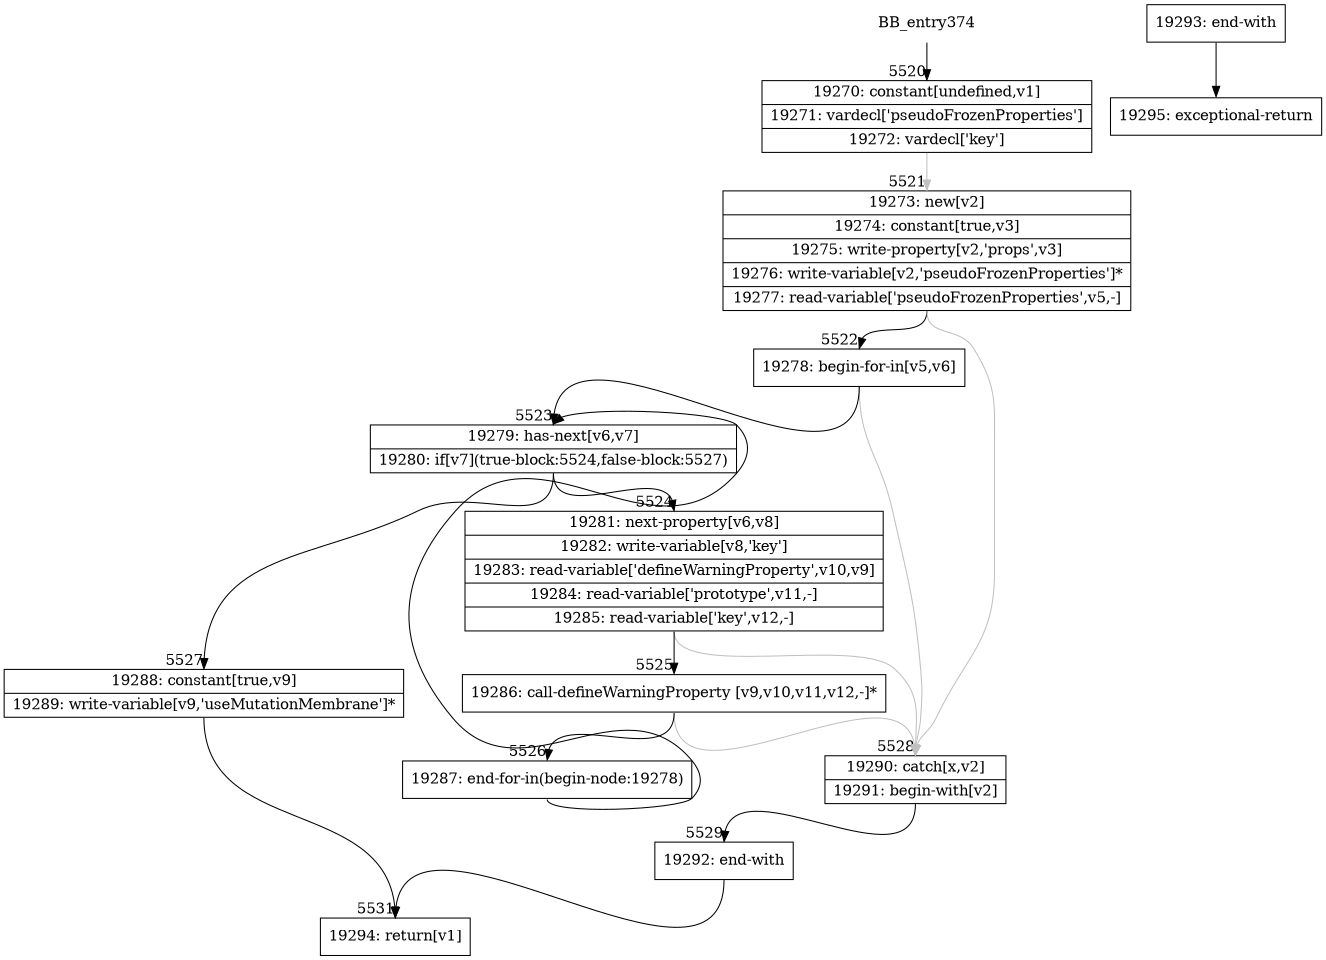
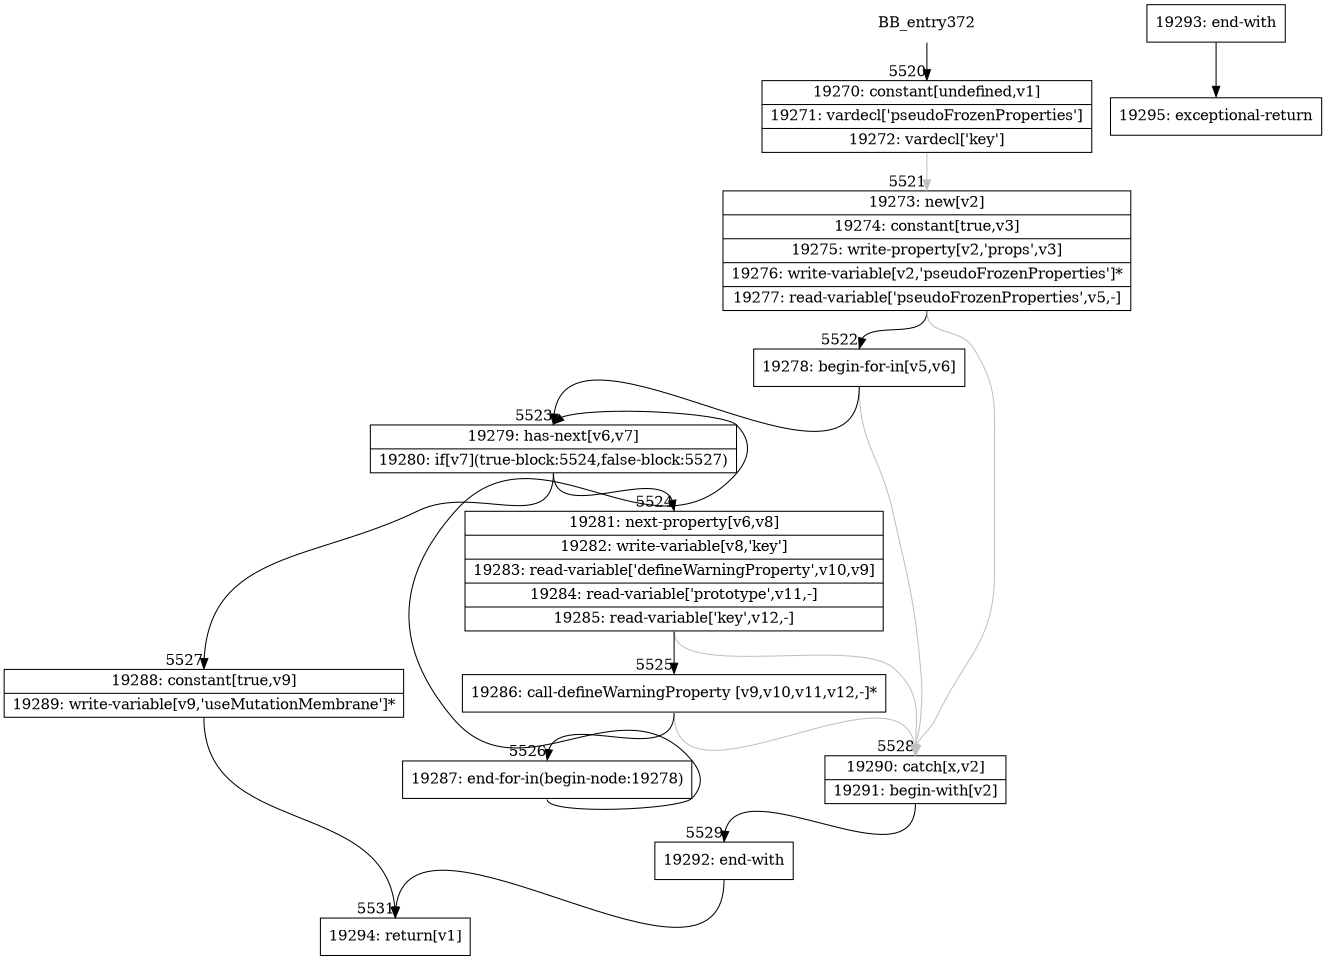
node "BB_entry374": label "BB_entry374" -> "BB_entry372"
